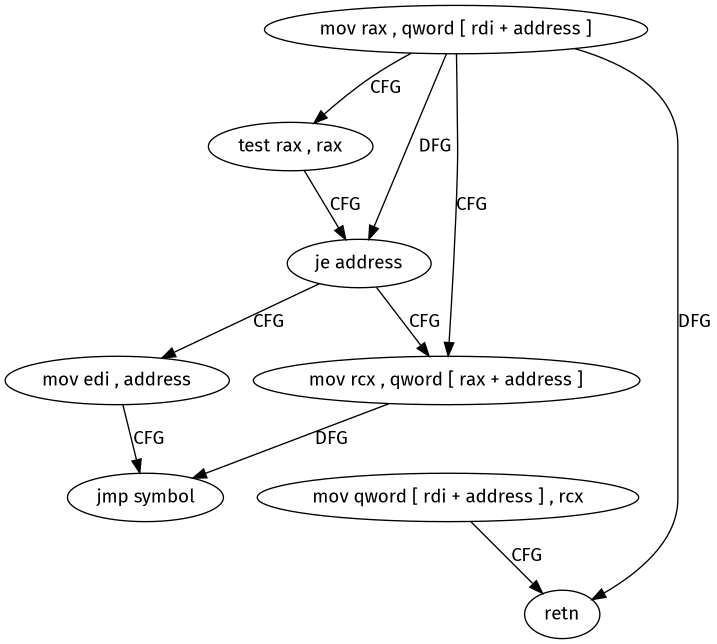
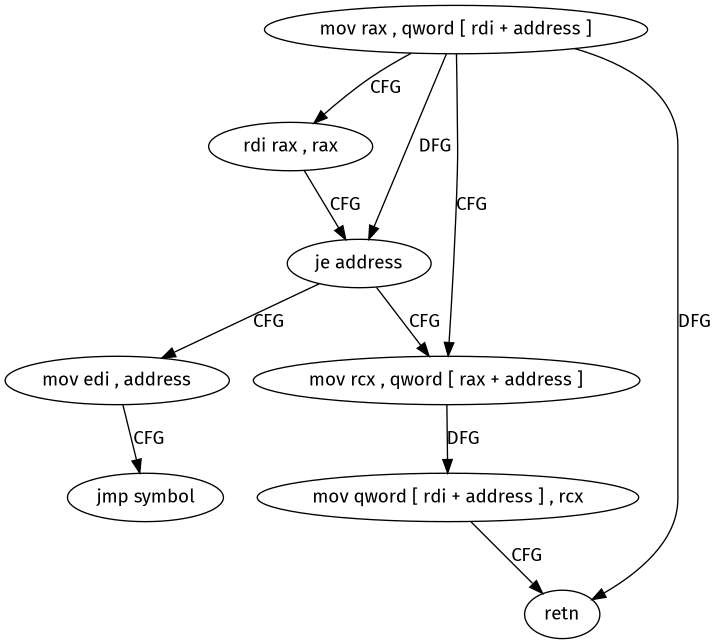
node "test rax , rax": label "test rax , rax" -> "rdi rax , rax"
edge "mov rcx , qword [ rax + address ]" -> "jmp symbol": now "mov rcx , qword [ rax + address ]" -> "mov qword [ rdi + address ] , rcx"
